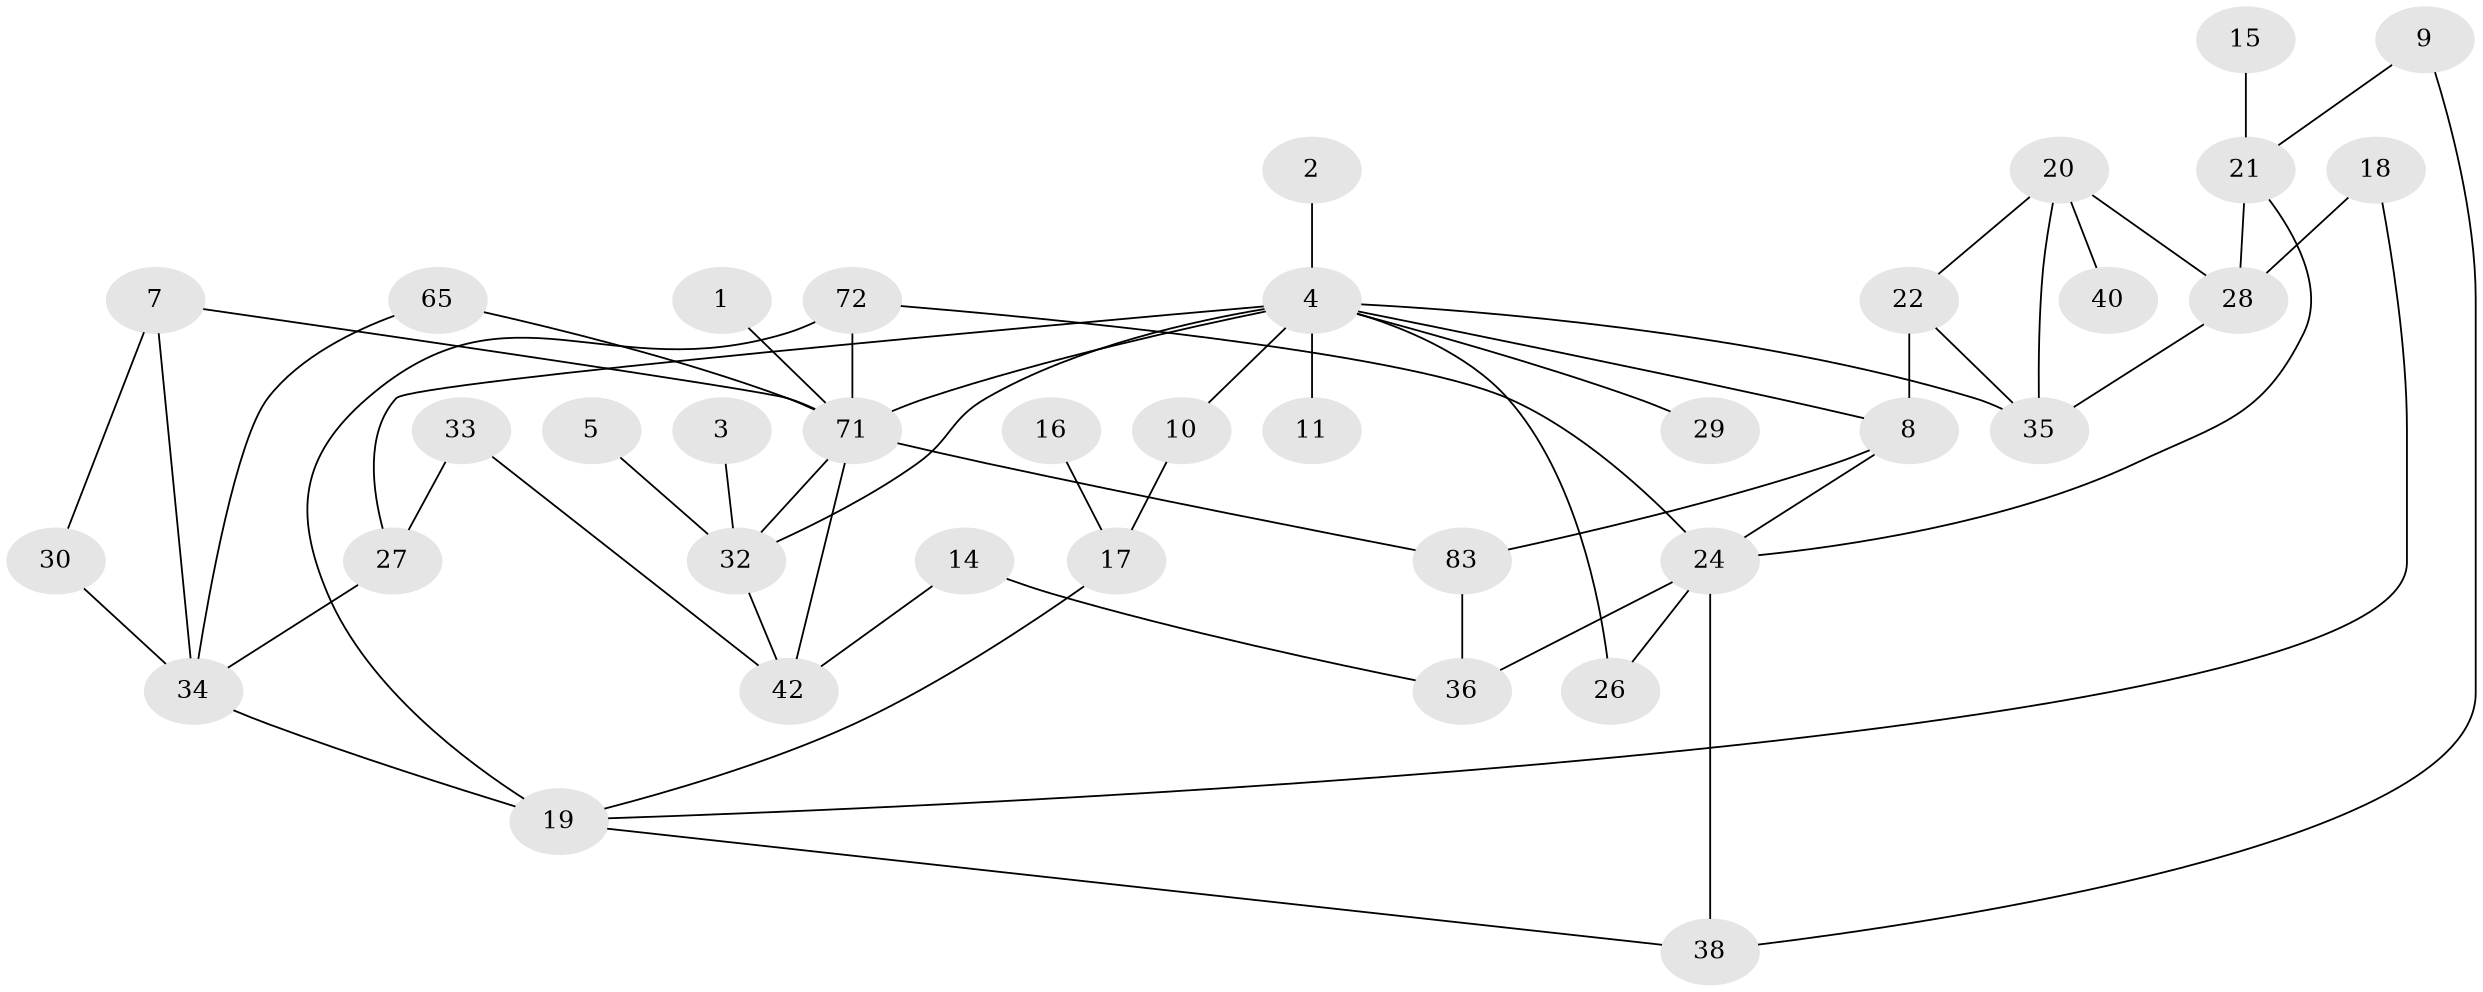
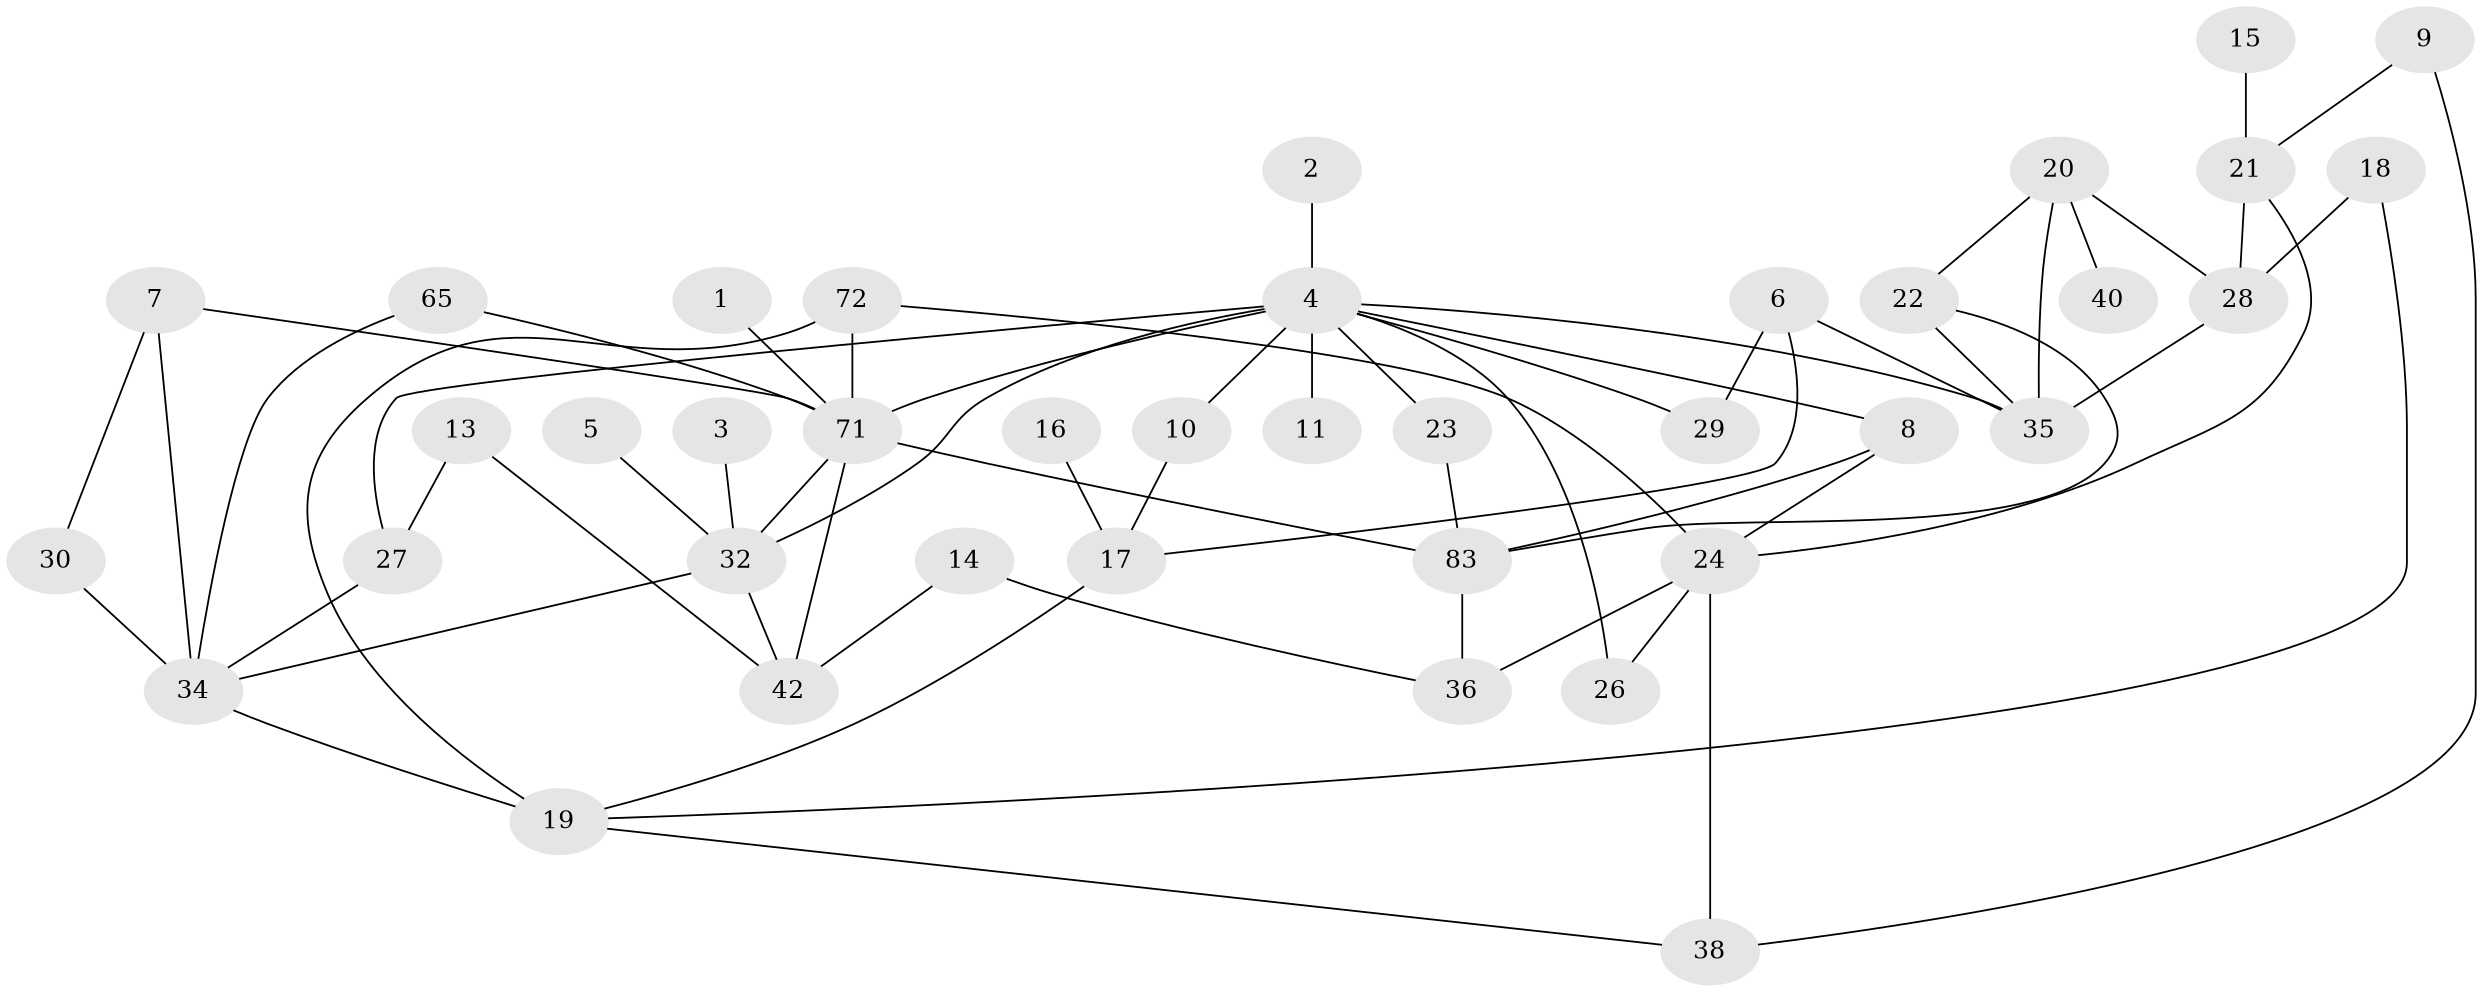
node "6": added
edge "22" -- "8": now "22" -- "83"
node "33": label "33" -> "13"
node "23": added
edge "32" -- "34": added
